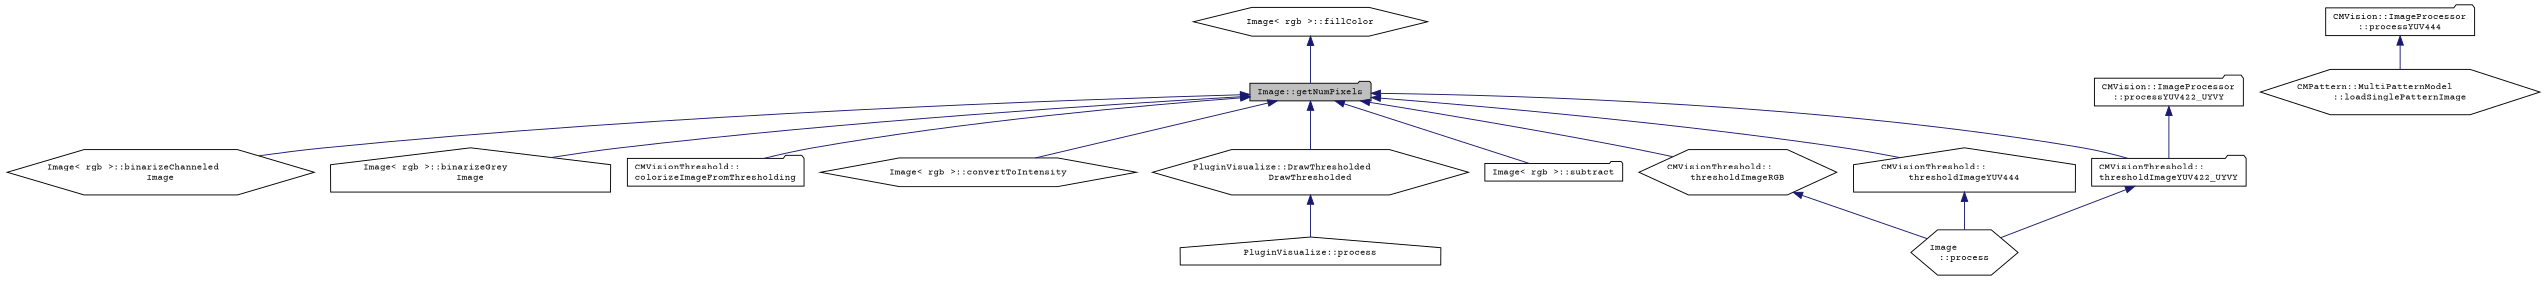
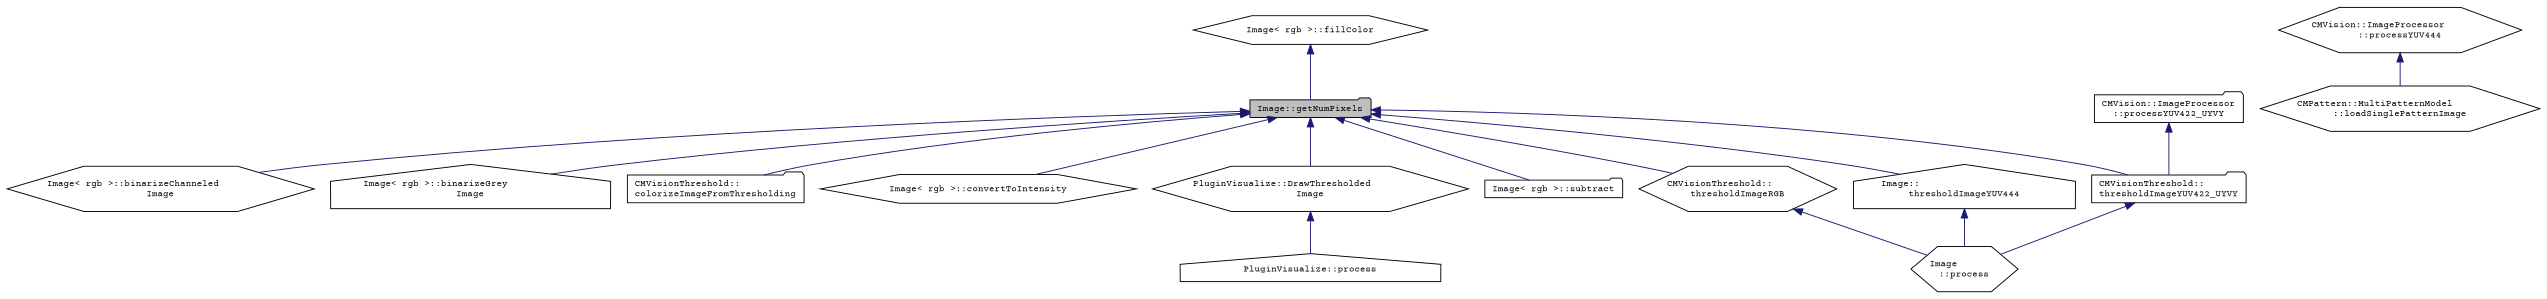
node "CMVision::ImageProcessor ::processYUV444": shape folder -> hexagon
node "PluginVisualize::DrawThresholded DrawThresholded": label "PluginVisualize::DrawThresholded DrawThresholded" -> "PluginVisualize::DrawThresholded Image"
node "CMVisionThreshold:: thresholdImageYUV444": label "CMVisionThreshold:: thresholdImageYUV444" -> "Image:: thresholdImageYUV444"
